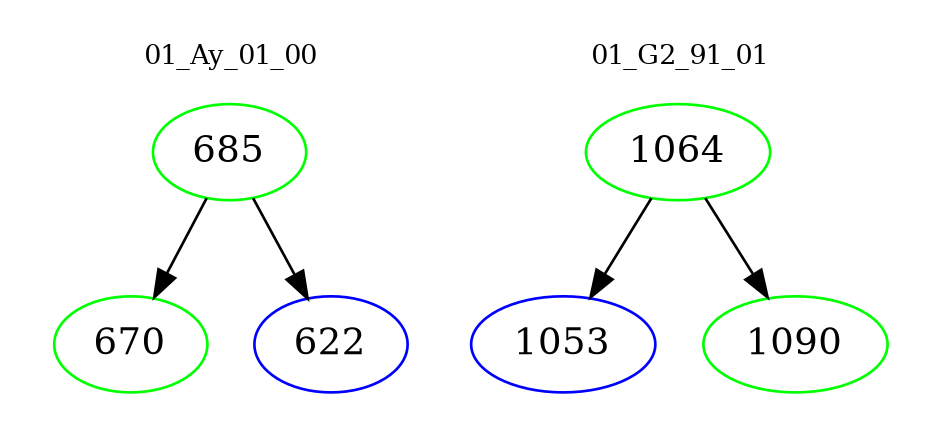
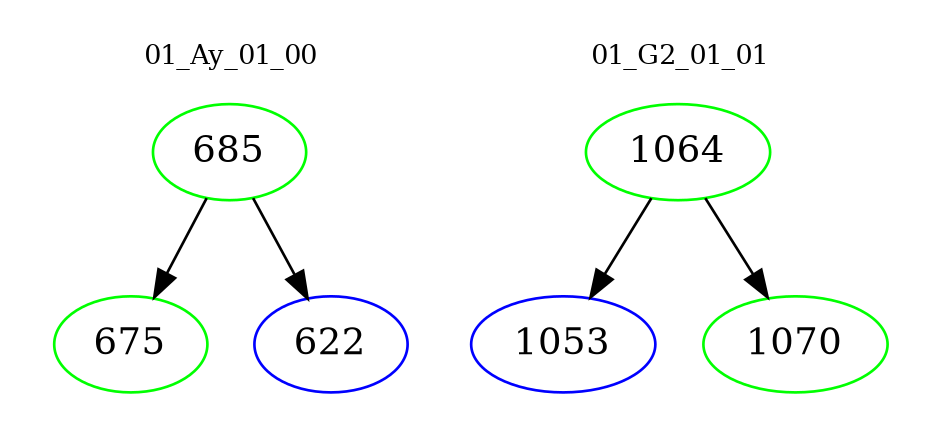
cluster "01_G2_91_01": label "01_G2_91_01" -> "01_G2_01_01"
node "670": label "670" -> "675"
node "1090": label "1090" -> "1070"
